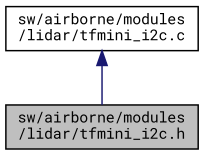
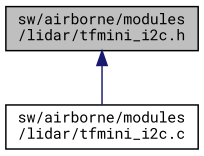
edge "sw/airborne/modules /lidar/tfmini_i2c.h" -> "sw/airborne/modules /lidar/tfmini_i2c.c": reversed
